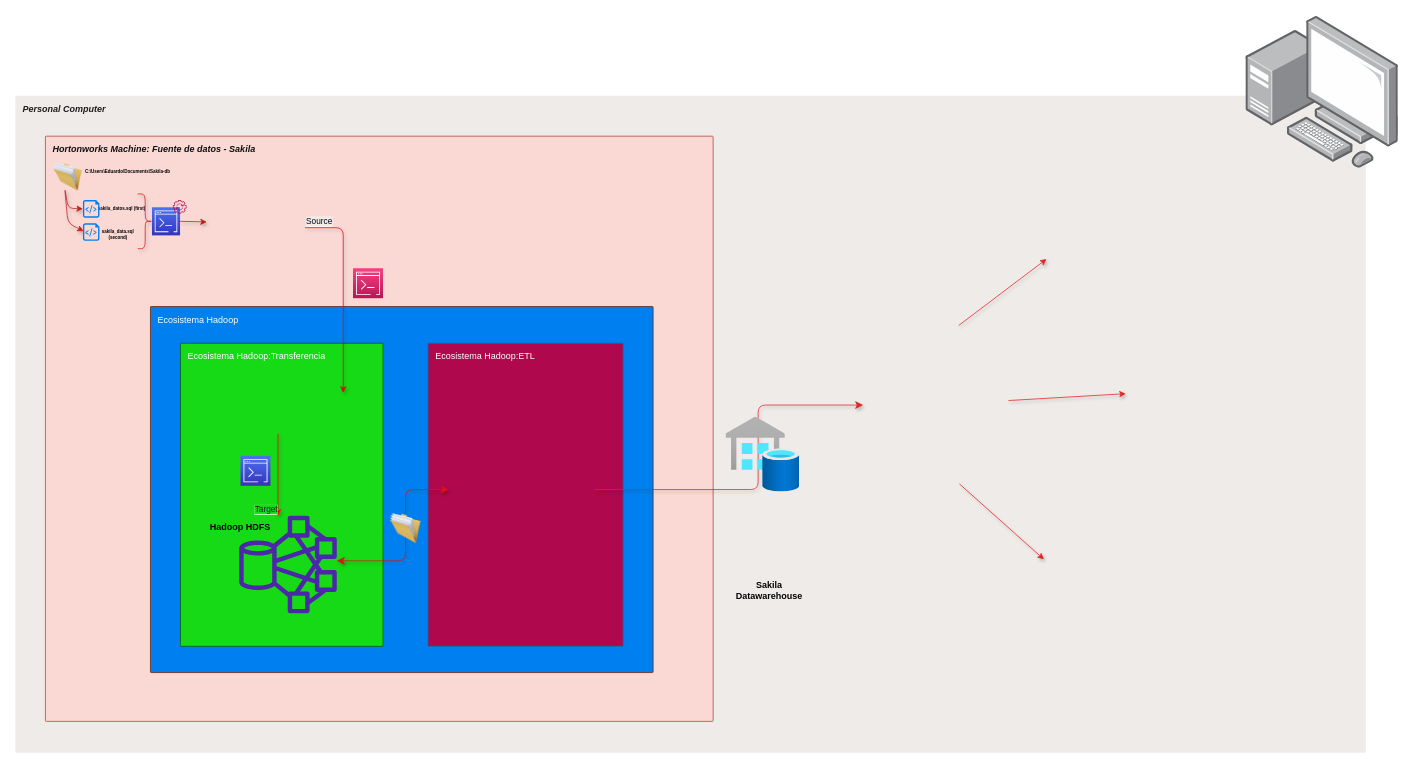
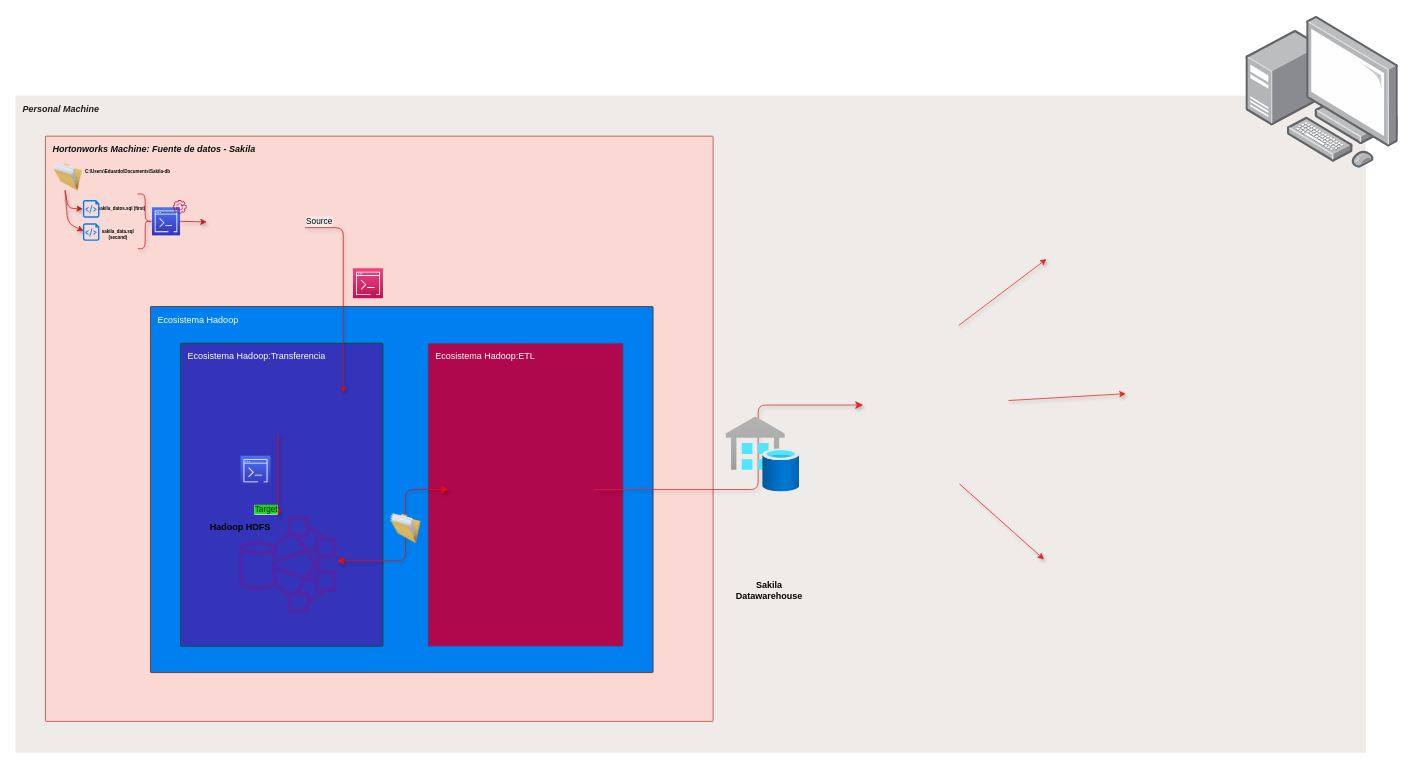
node "Personal Computer": label "Personal Computer" -> "Personal Machine"
node "Ecosistema Hadoop:Transferencia": fillcolor #16da16 -> #3334b9
